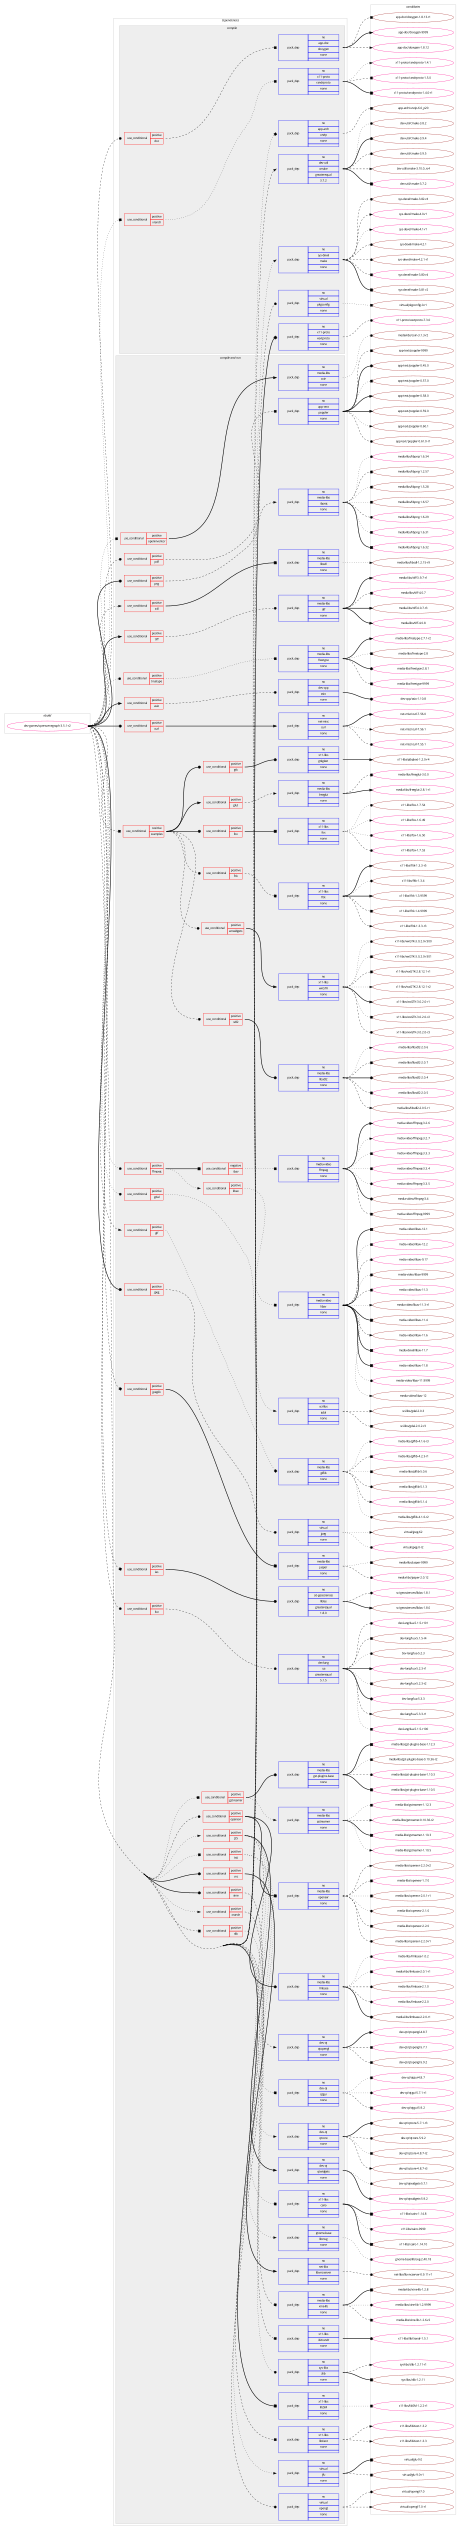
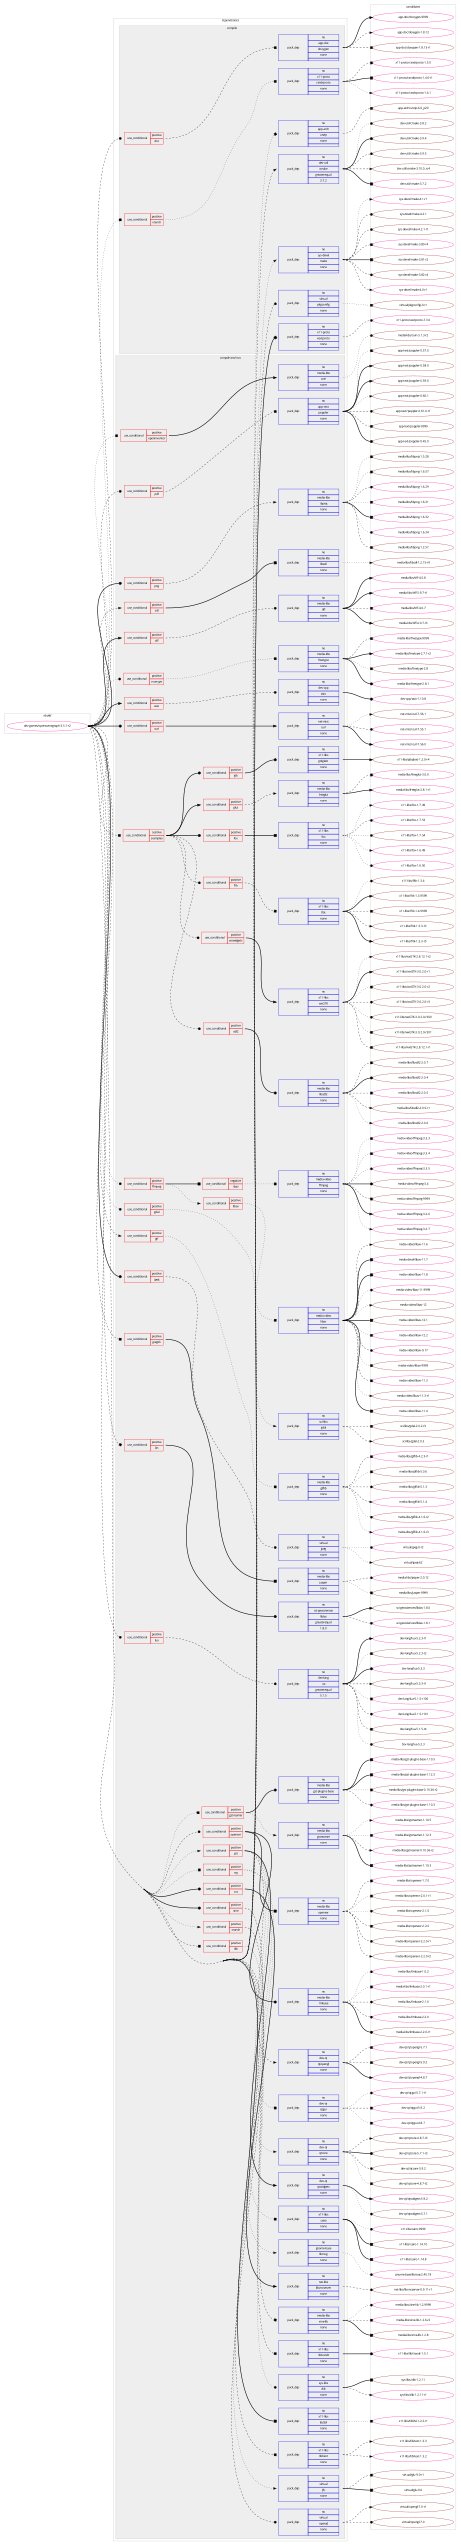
node "x11-libs/fox-1.7.49": added
